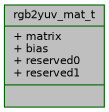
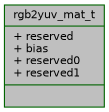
node "rgb2yuv_mat_t": text "+ matrix" -> "+ reserved"
